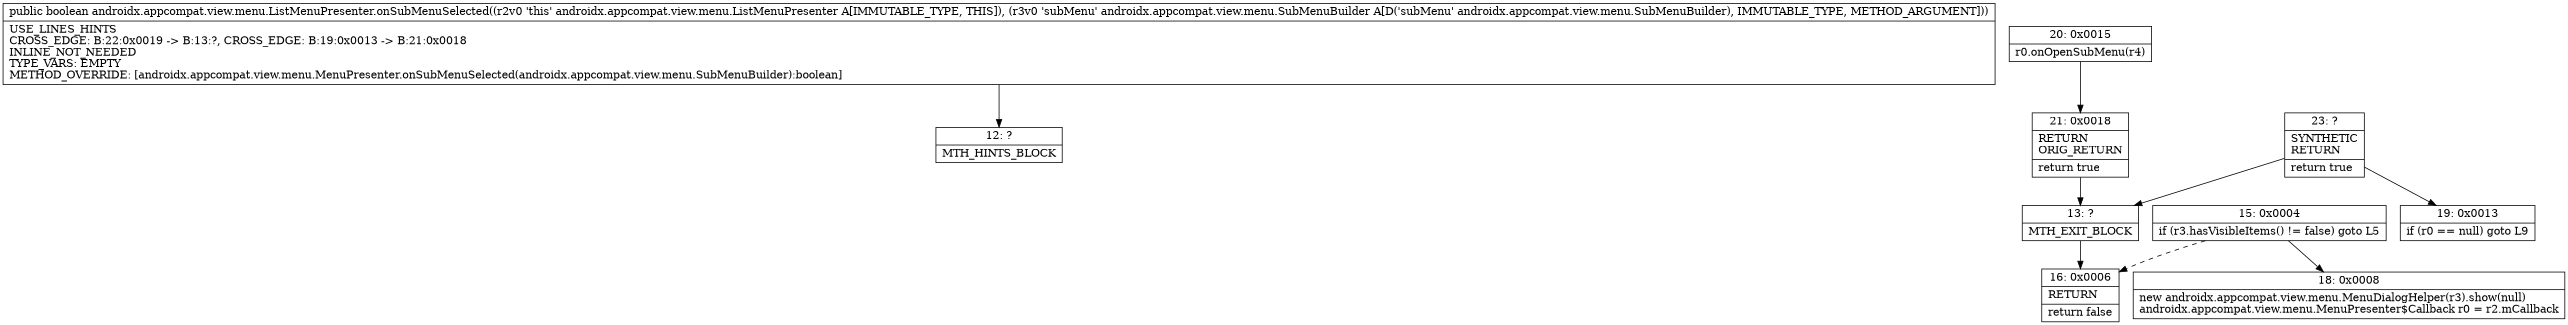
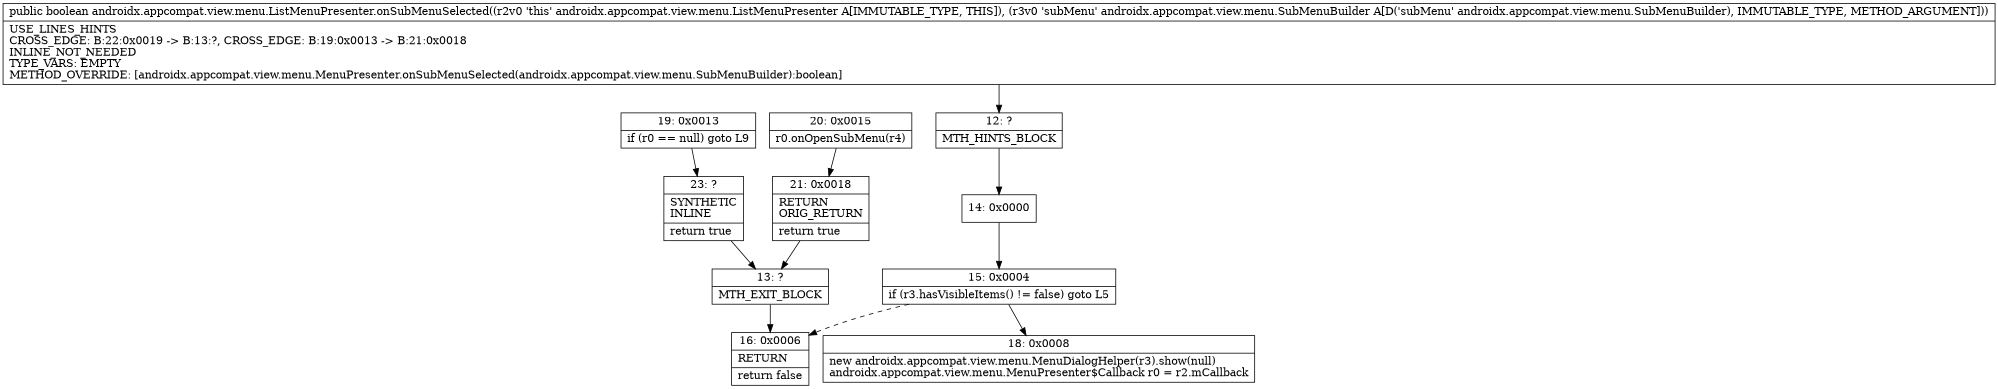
node "23: ?": text "RETURN" -> "INLINE"
edge "23: ?" -> "19: 0x0013": reversed
node "14: 0x0000": added
